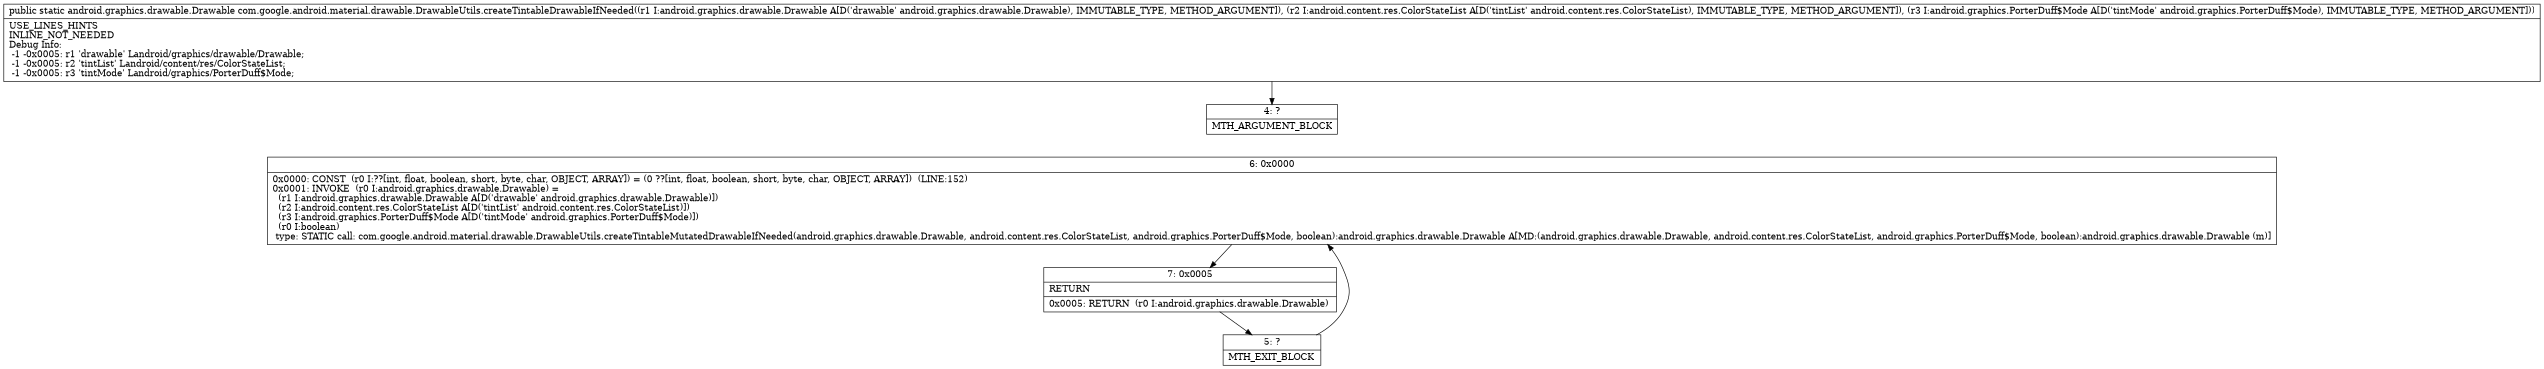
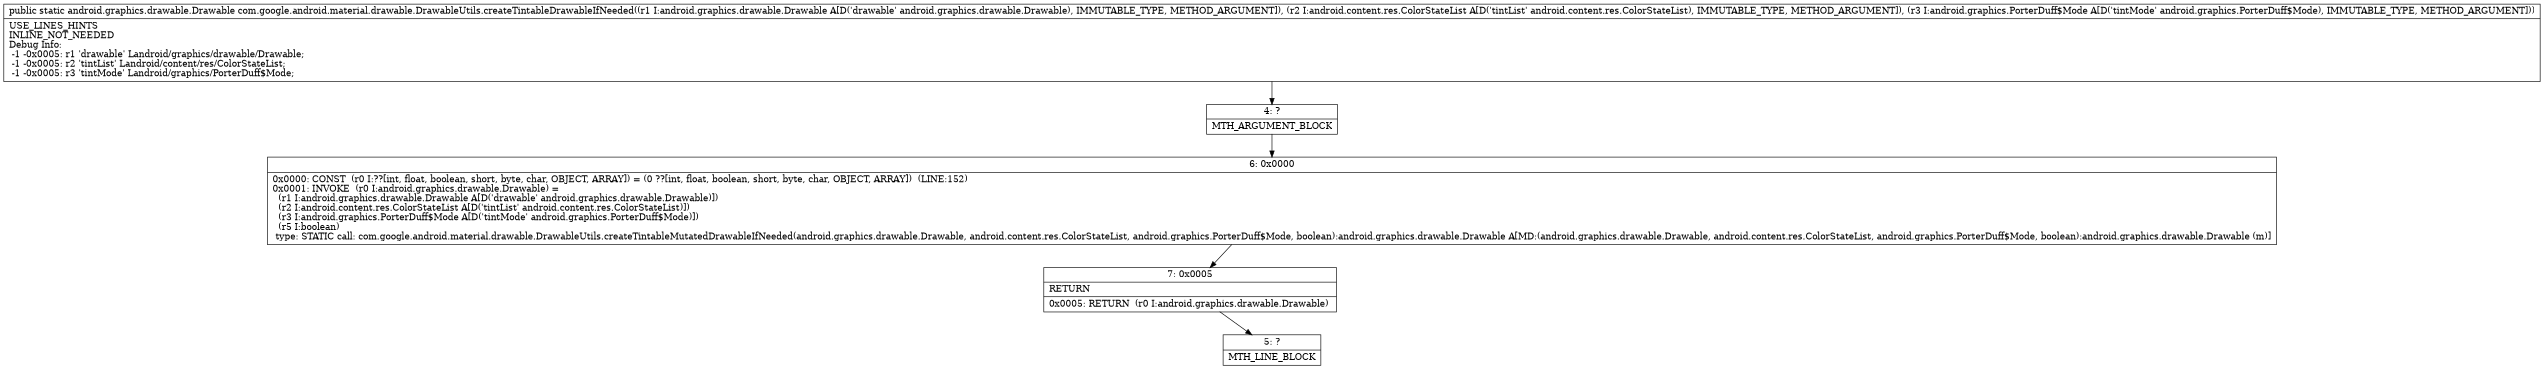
node "6: 0x0000": text "(r0 I:boolean)" -> "(r5 I:boolean)"
edge "5: ?" -> "6: 0x0000": now "4: ?" -> "6: 0x0000"
node "5: ?": text "MTH_EXIT_BLOCK" -> "MTH_LINE_BLOCK"
